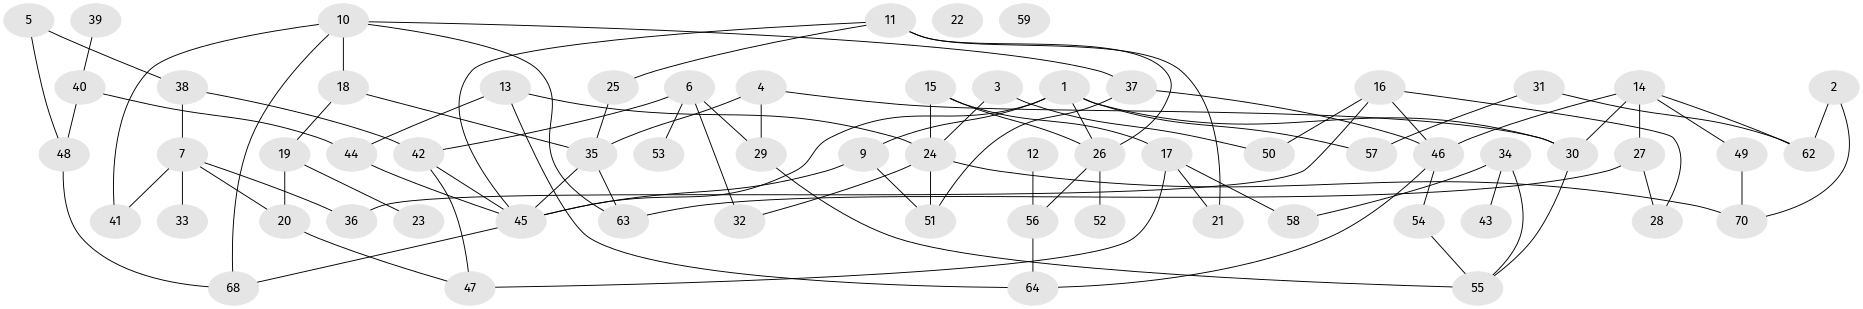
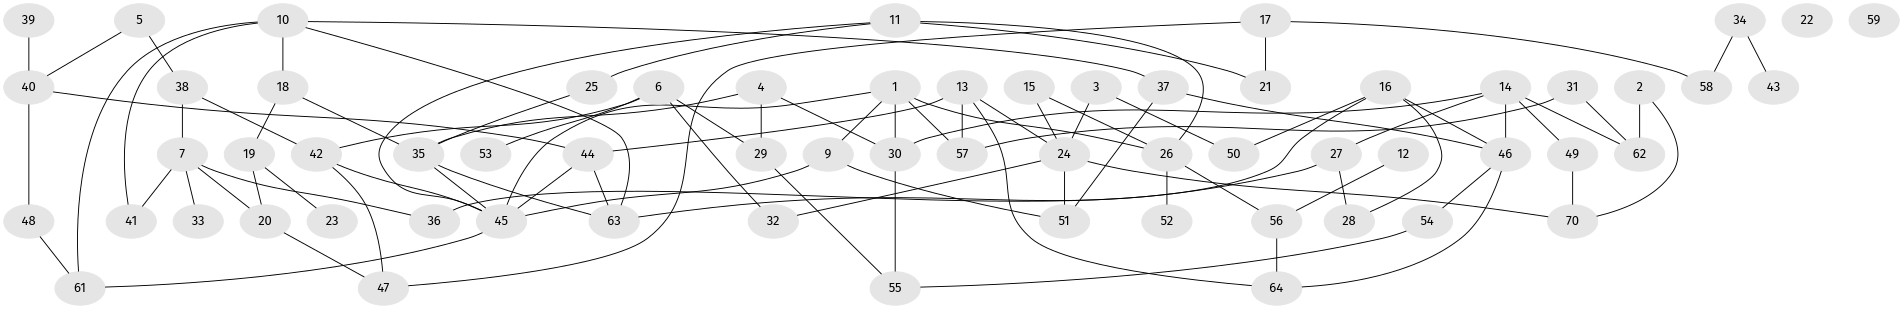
edge "5" -- "48": now "5" -- "40"
edge "13" -- "57": added
edge "15" -- "17": removed
edge "44" -- "63": added
edge "34" -- "55": removed
node "68": label "68" -> "61"
